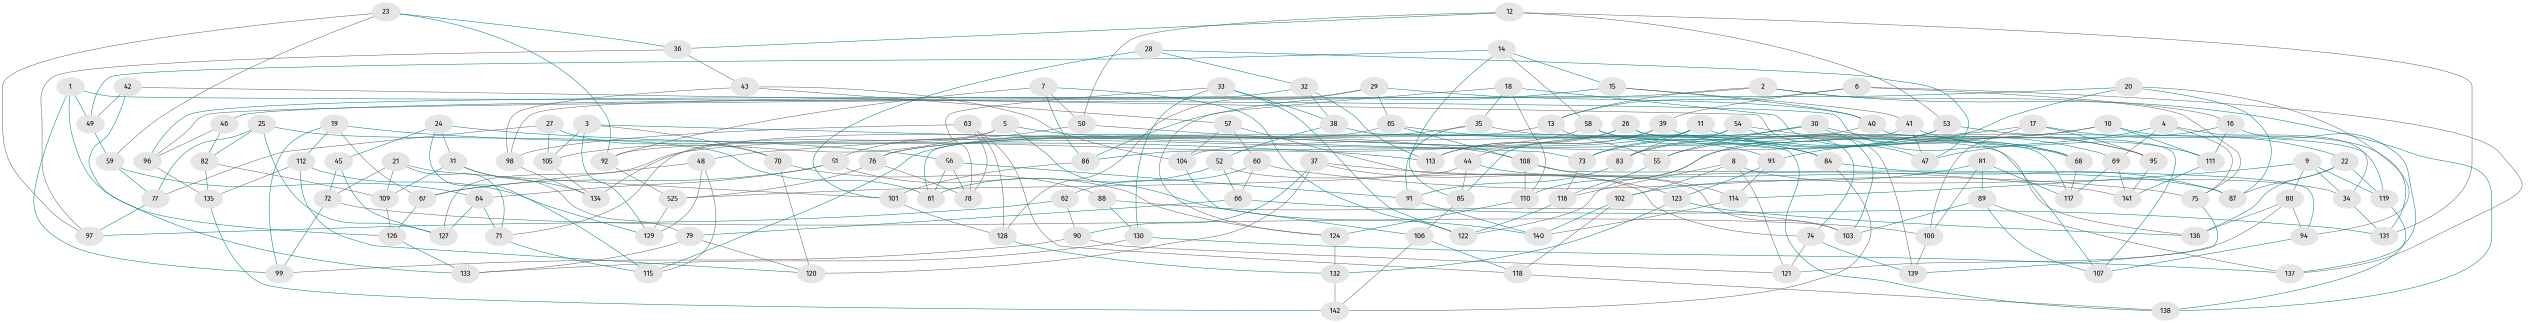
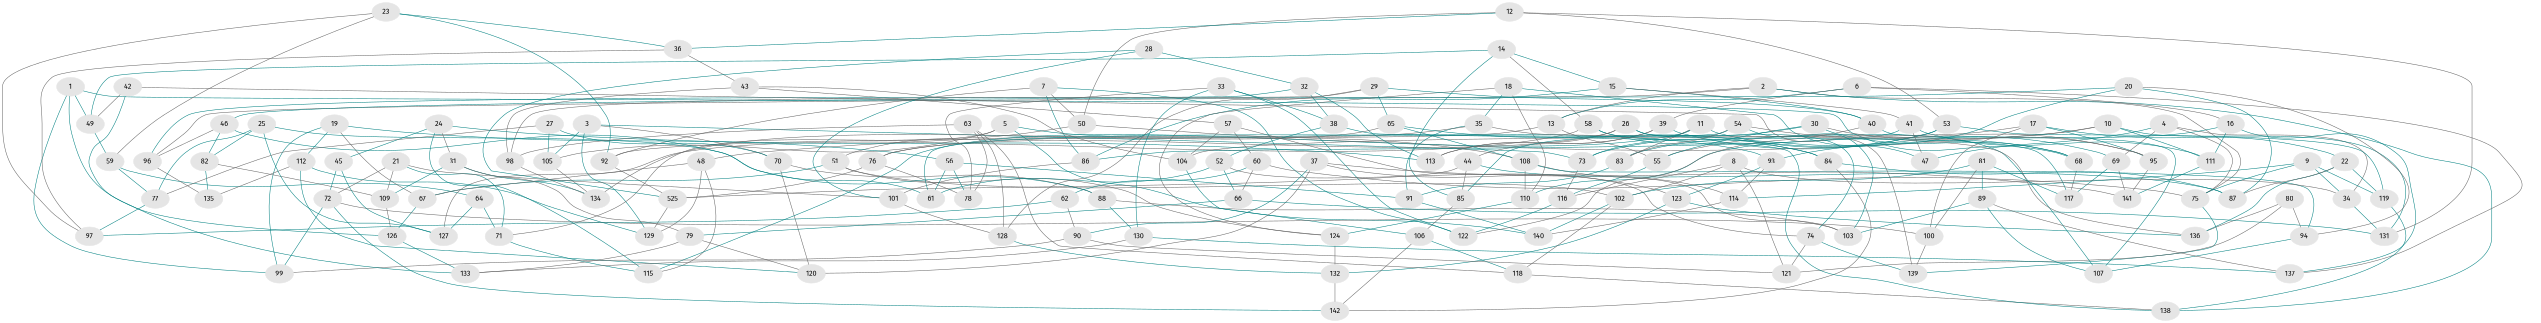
edge "28" -- "47": now "28" -- "525"
edge "46" -- "88": added
edge "9" -- "80": now "9" -- "75"
edge "51" -- "64": now "51" -- "102"
edge "135" -- "142": now "72" -- "142"
